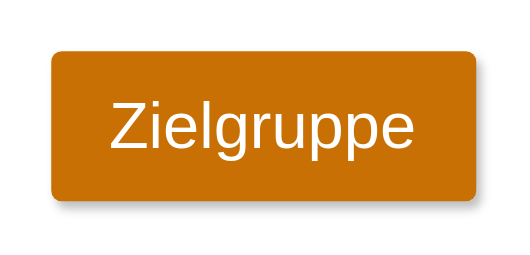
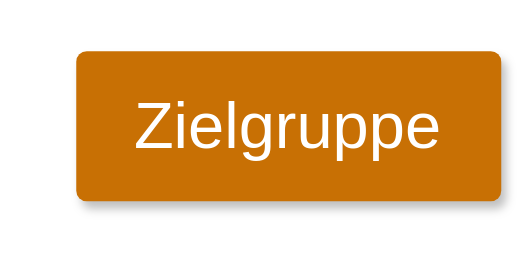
node "Zielgruppe": moved (264, 126) -> (289, 126)
